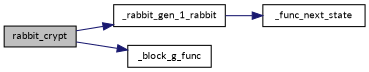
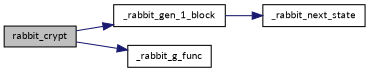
node "_rabbit_gen_1_rabbit": label "_rabbit_gen_1_rabbit" -> "_rabbit_gen_1_block"
node "_func_next_state": label "_func_next_state" -> "_rabbit_next_state"
node "_block_g_func": label "_block_g_func" -> "_rabbit_g_func"
